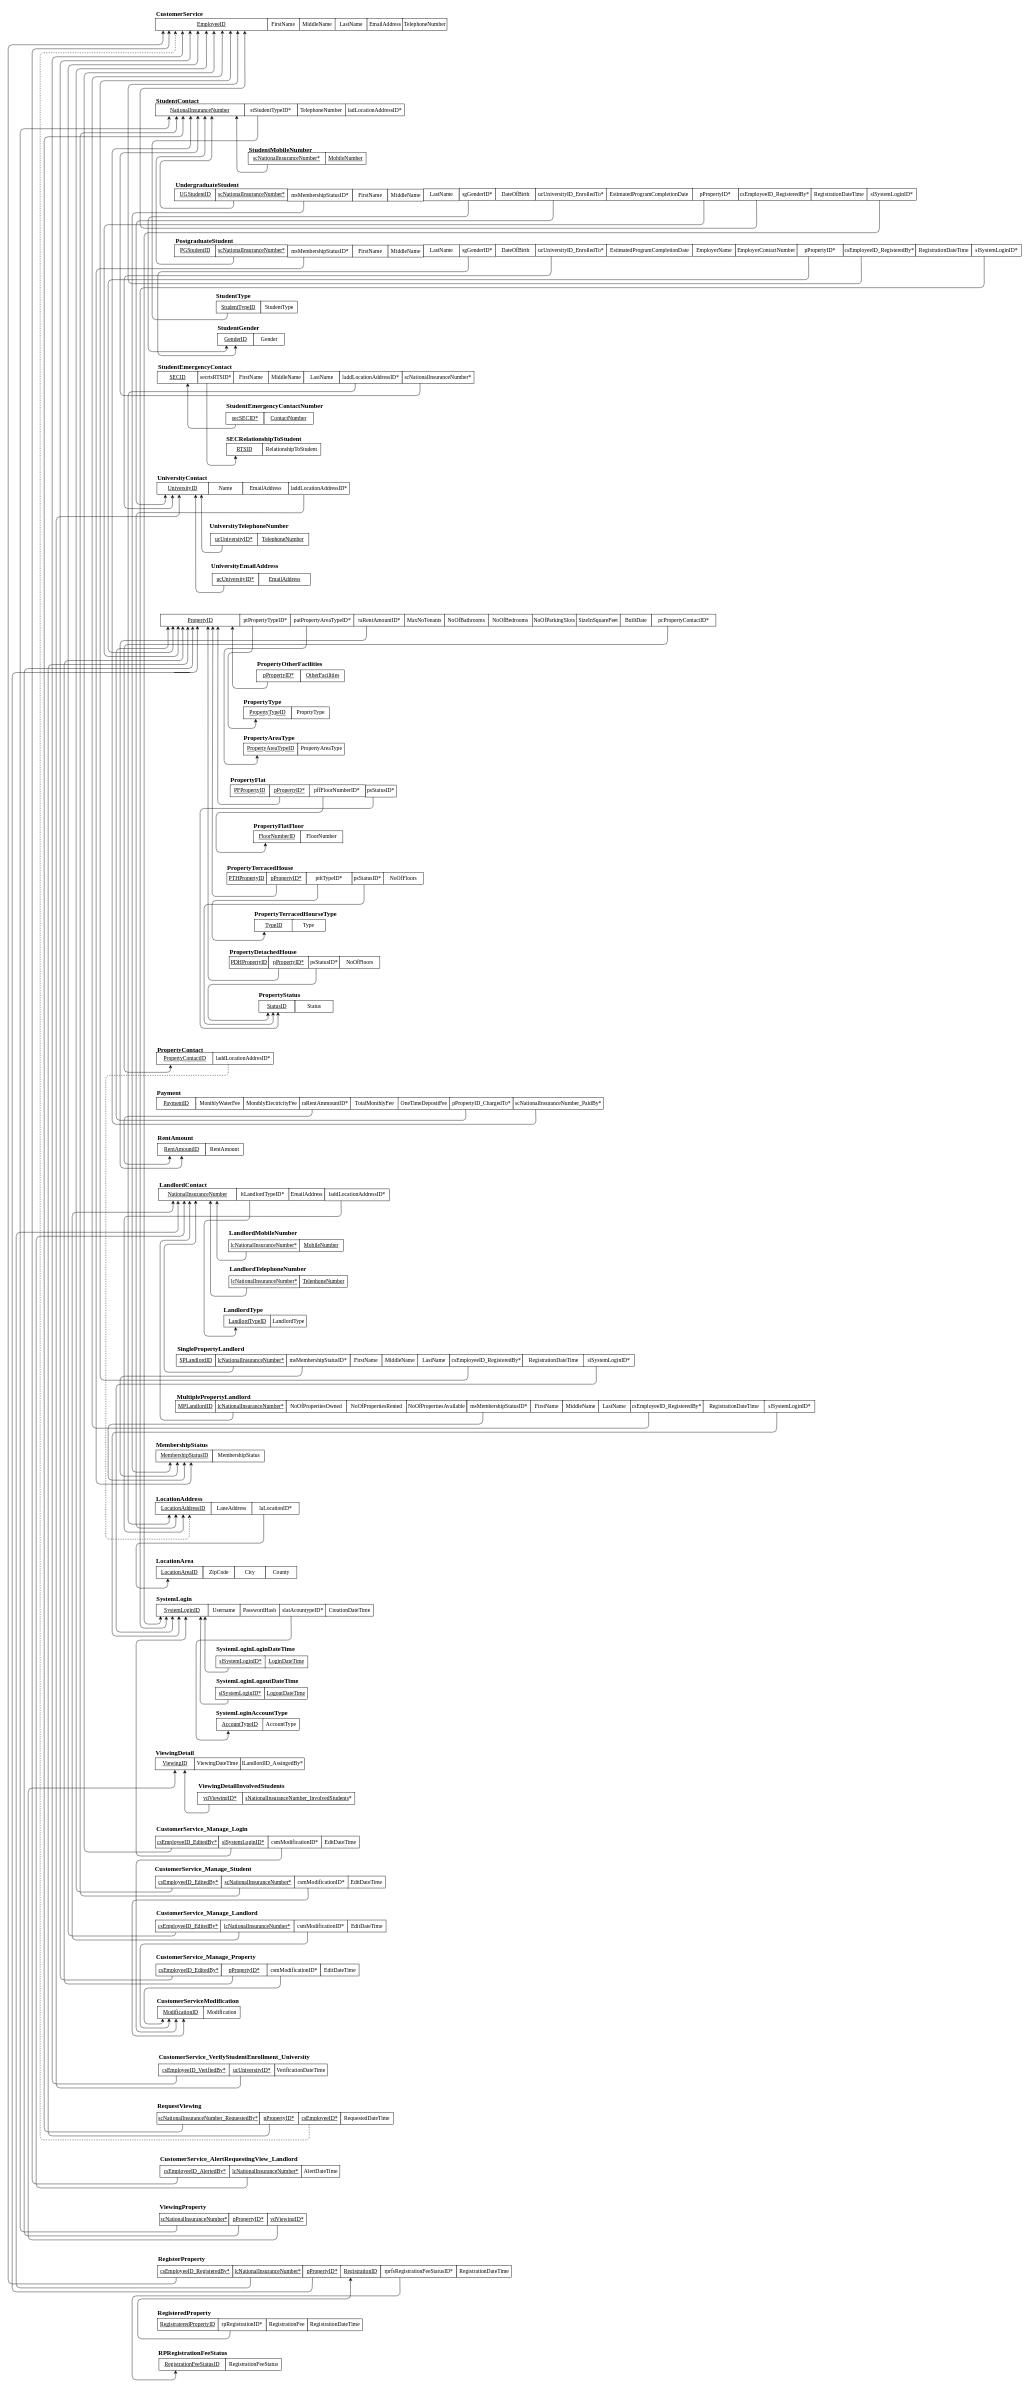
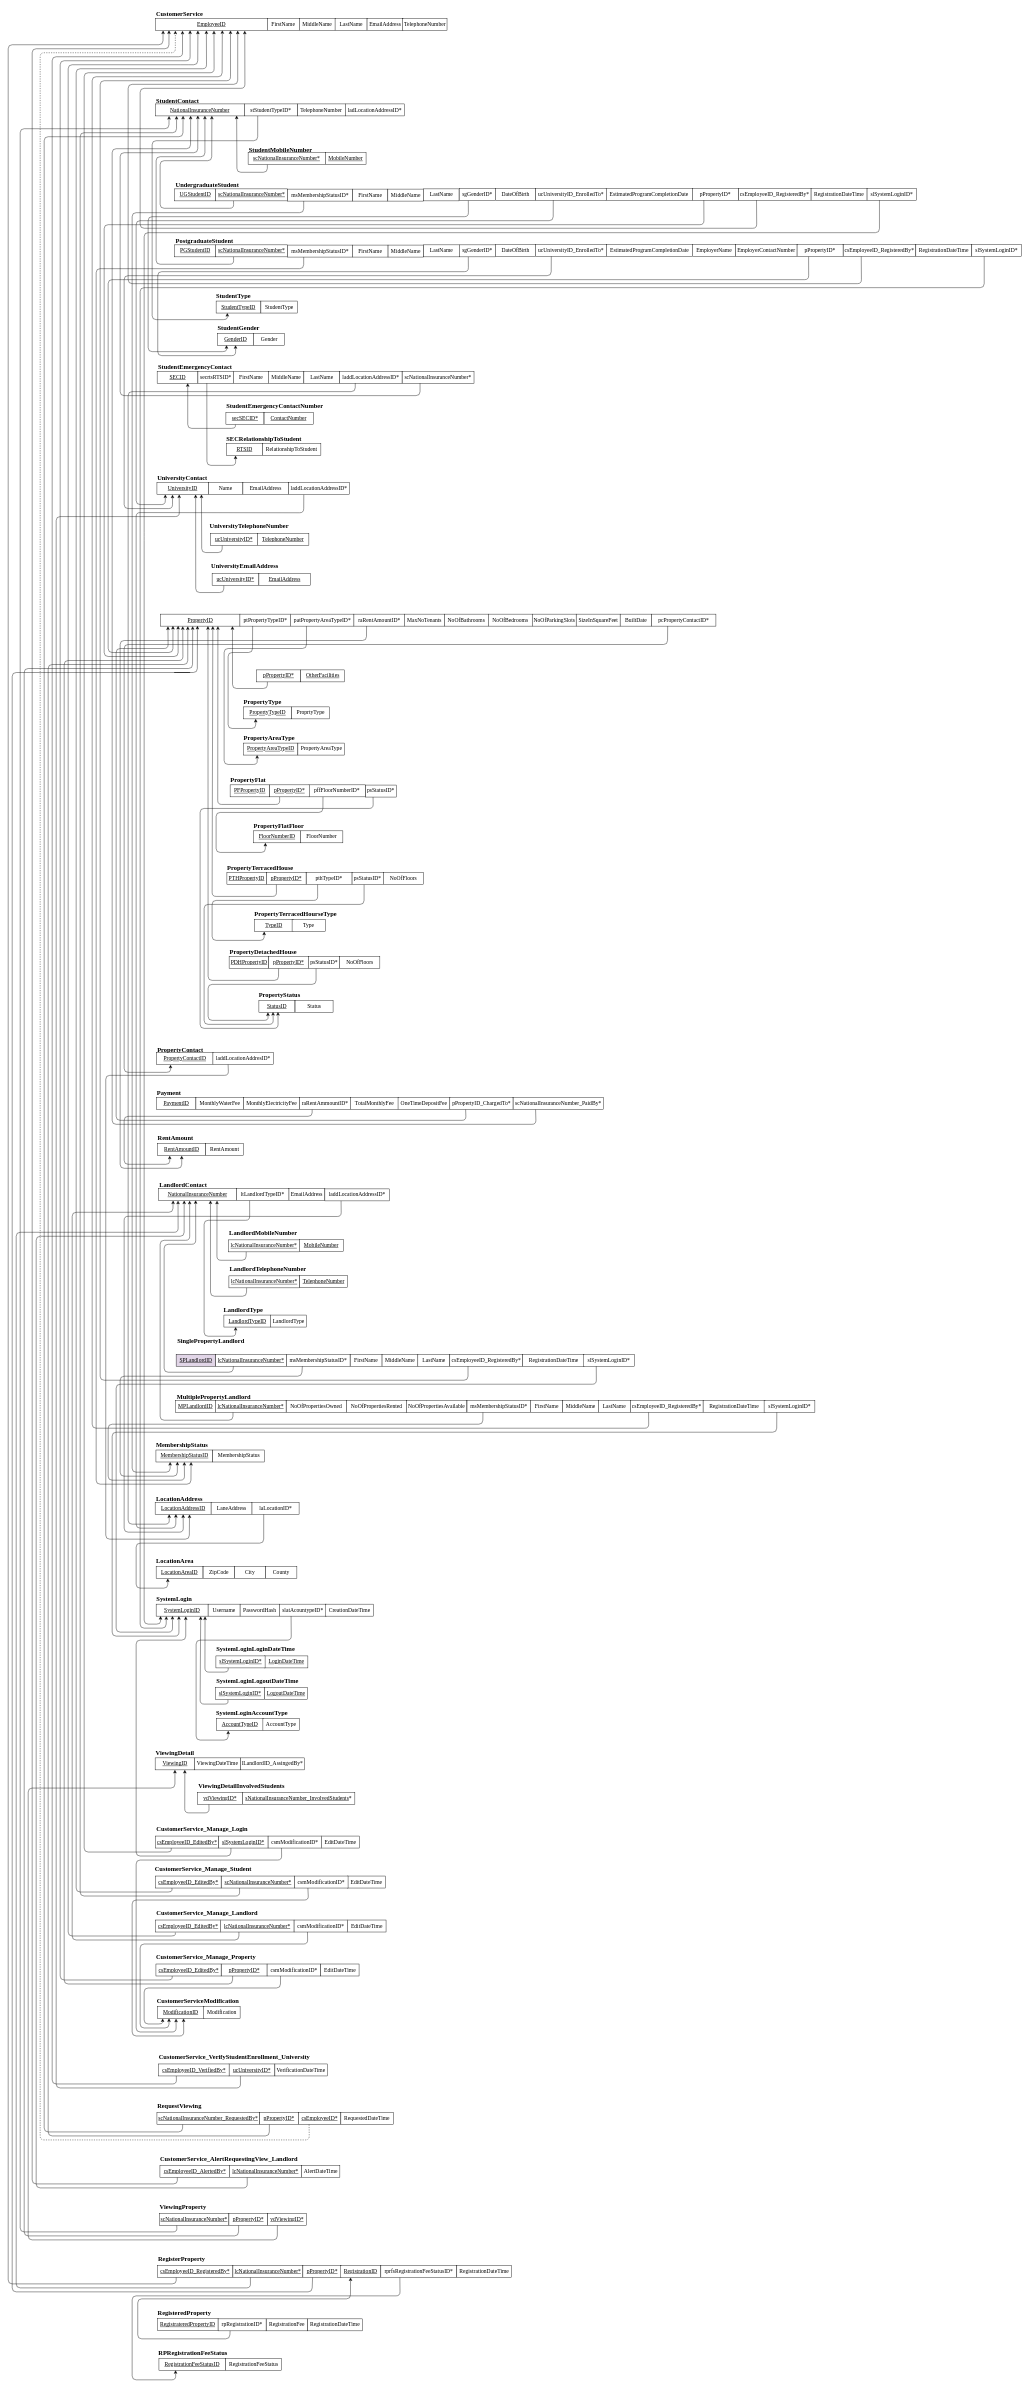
edge "stStudentTypeID*" -- "StudentTypeID": arrowhead none -> classic
node "PropertyOtherFacilities": removed
edge "laddLocationAddresID*" -> "LocationAddressID": style dashed -> solid
node "SinglePropertyLandlord": moved (211, 1348) -> (211, 1340)
node "SPLandlordID": fillcolor #ffffff -> #e1d5e7
